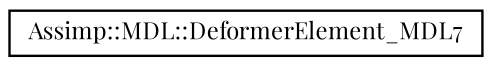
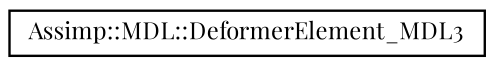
node "Assimp::MDL::DeformerElement_MDL7": label "Assimp::MDL::DeformerElement_MDL7" -> "Assimp::MDL::DeformerElement_MDL3"
